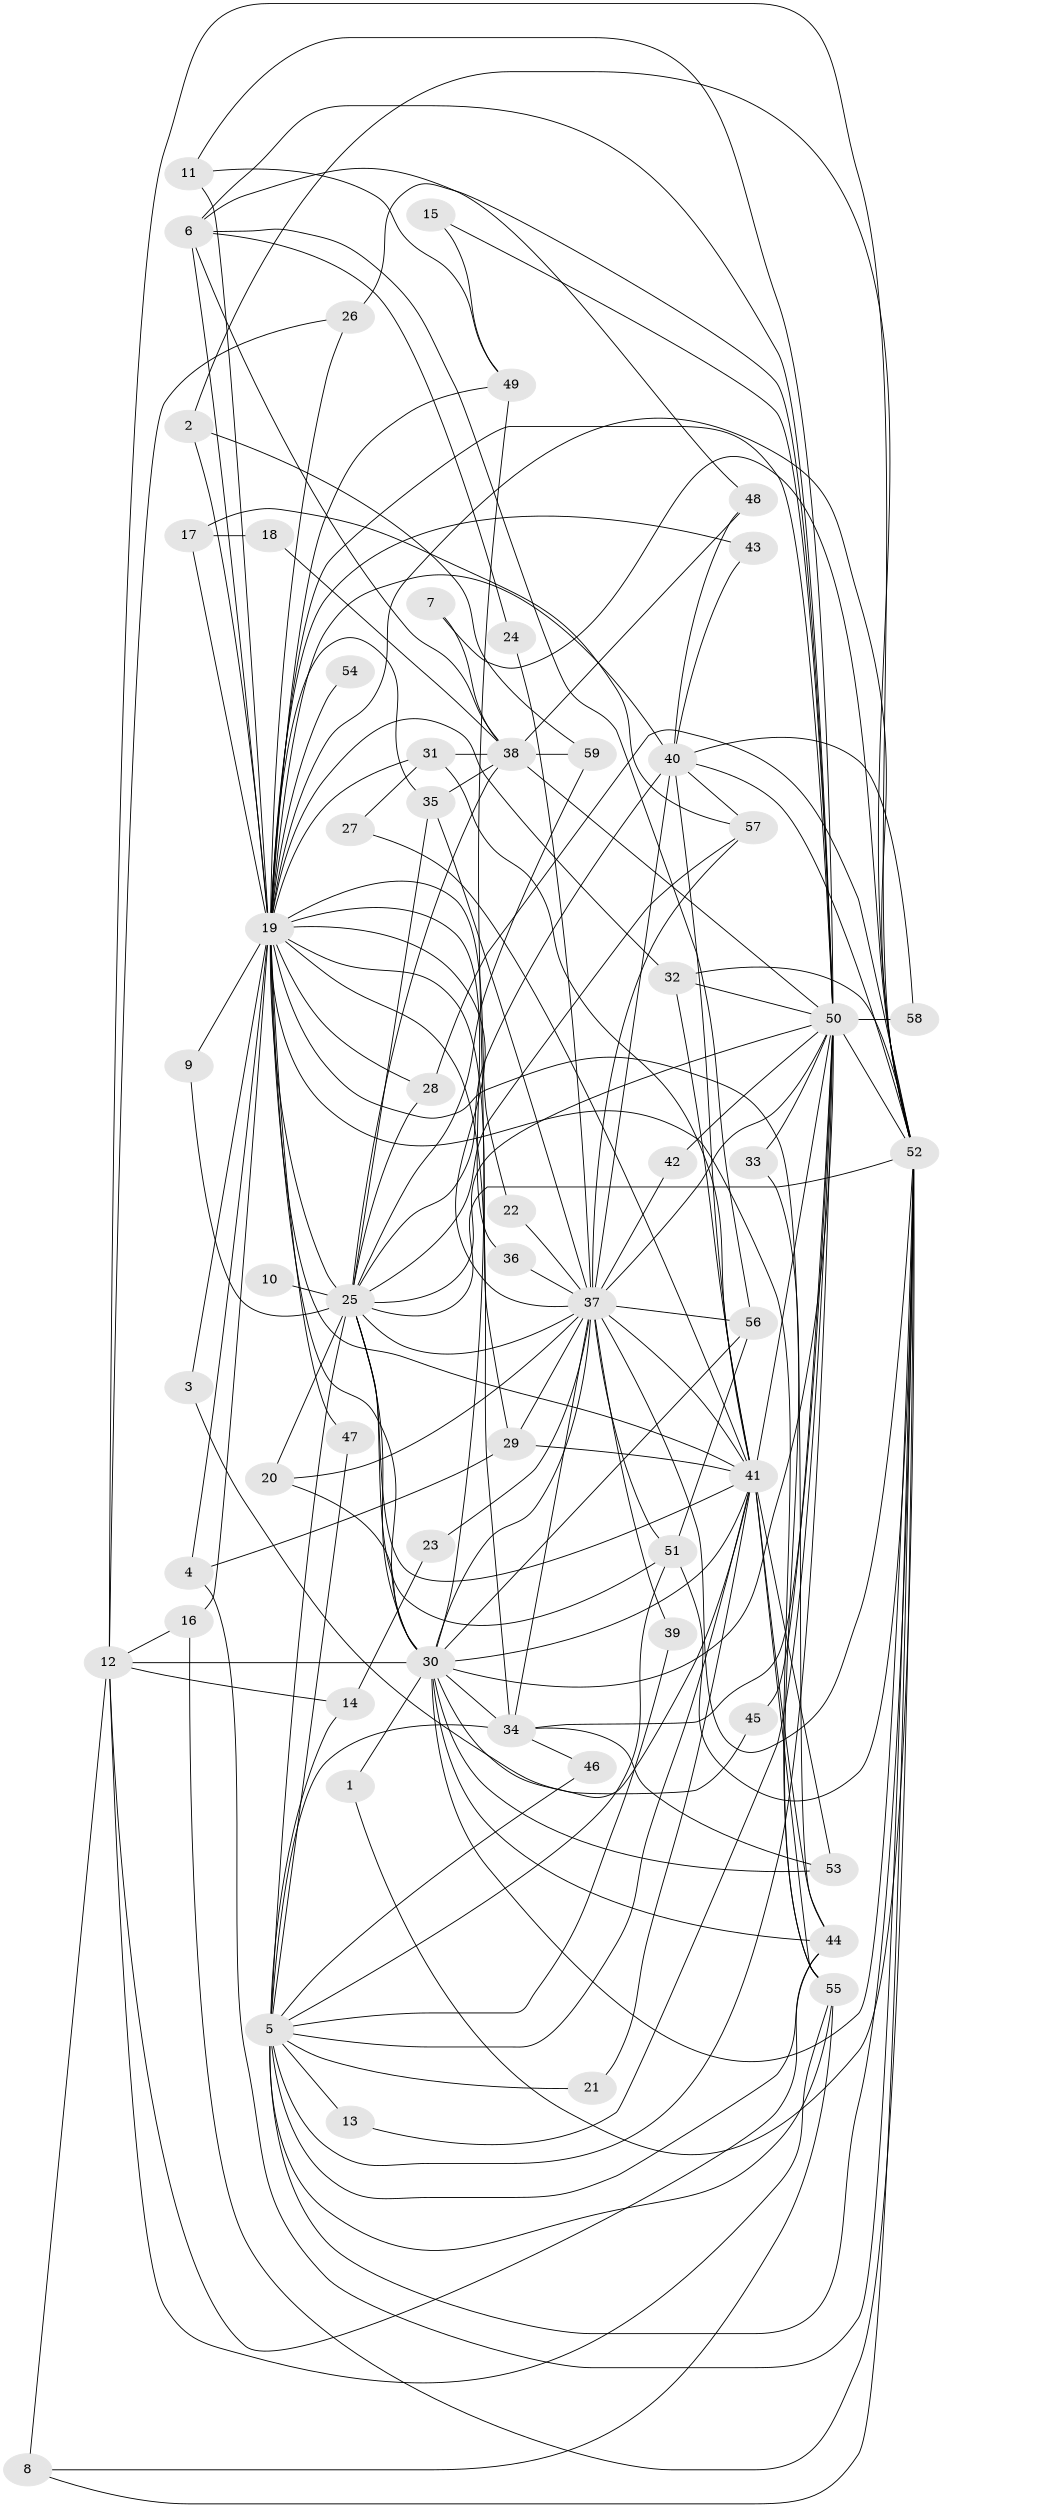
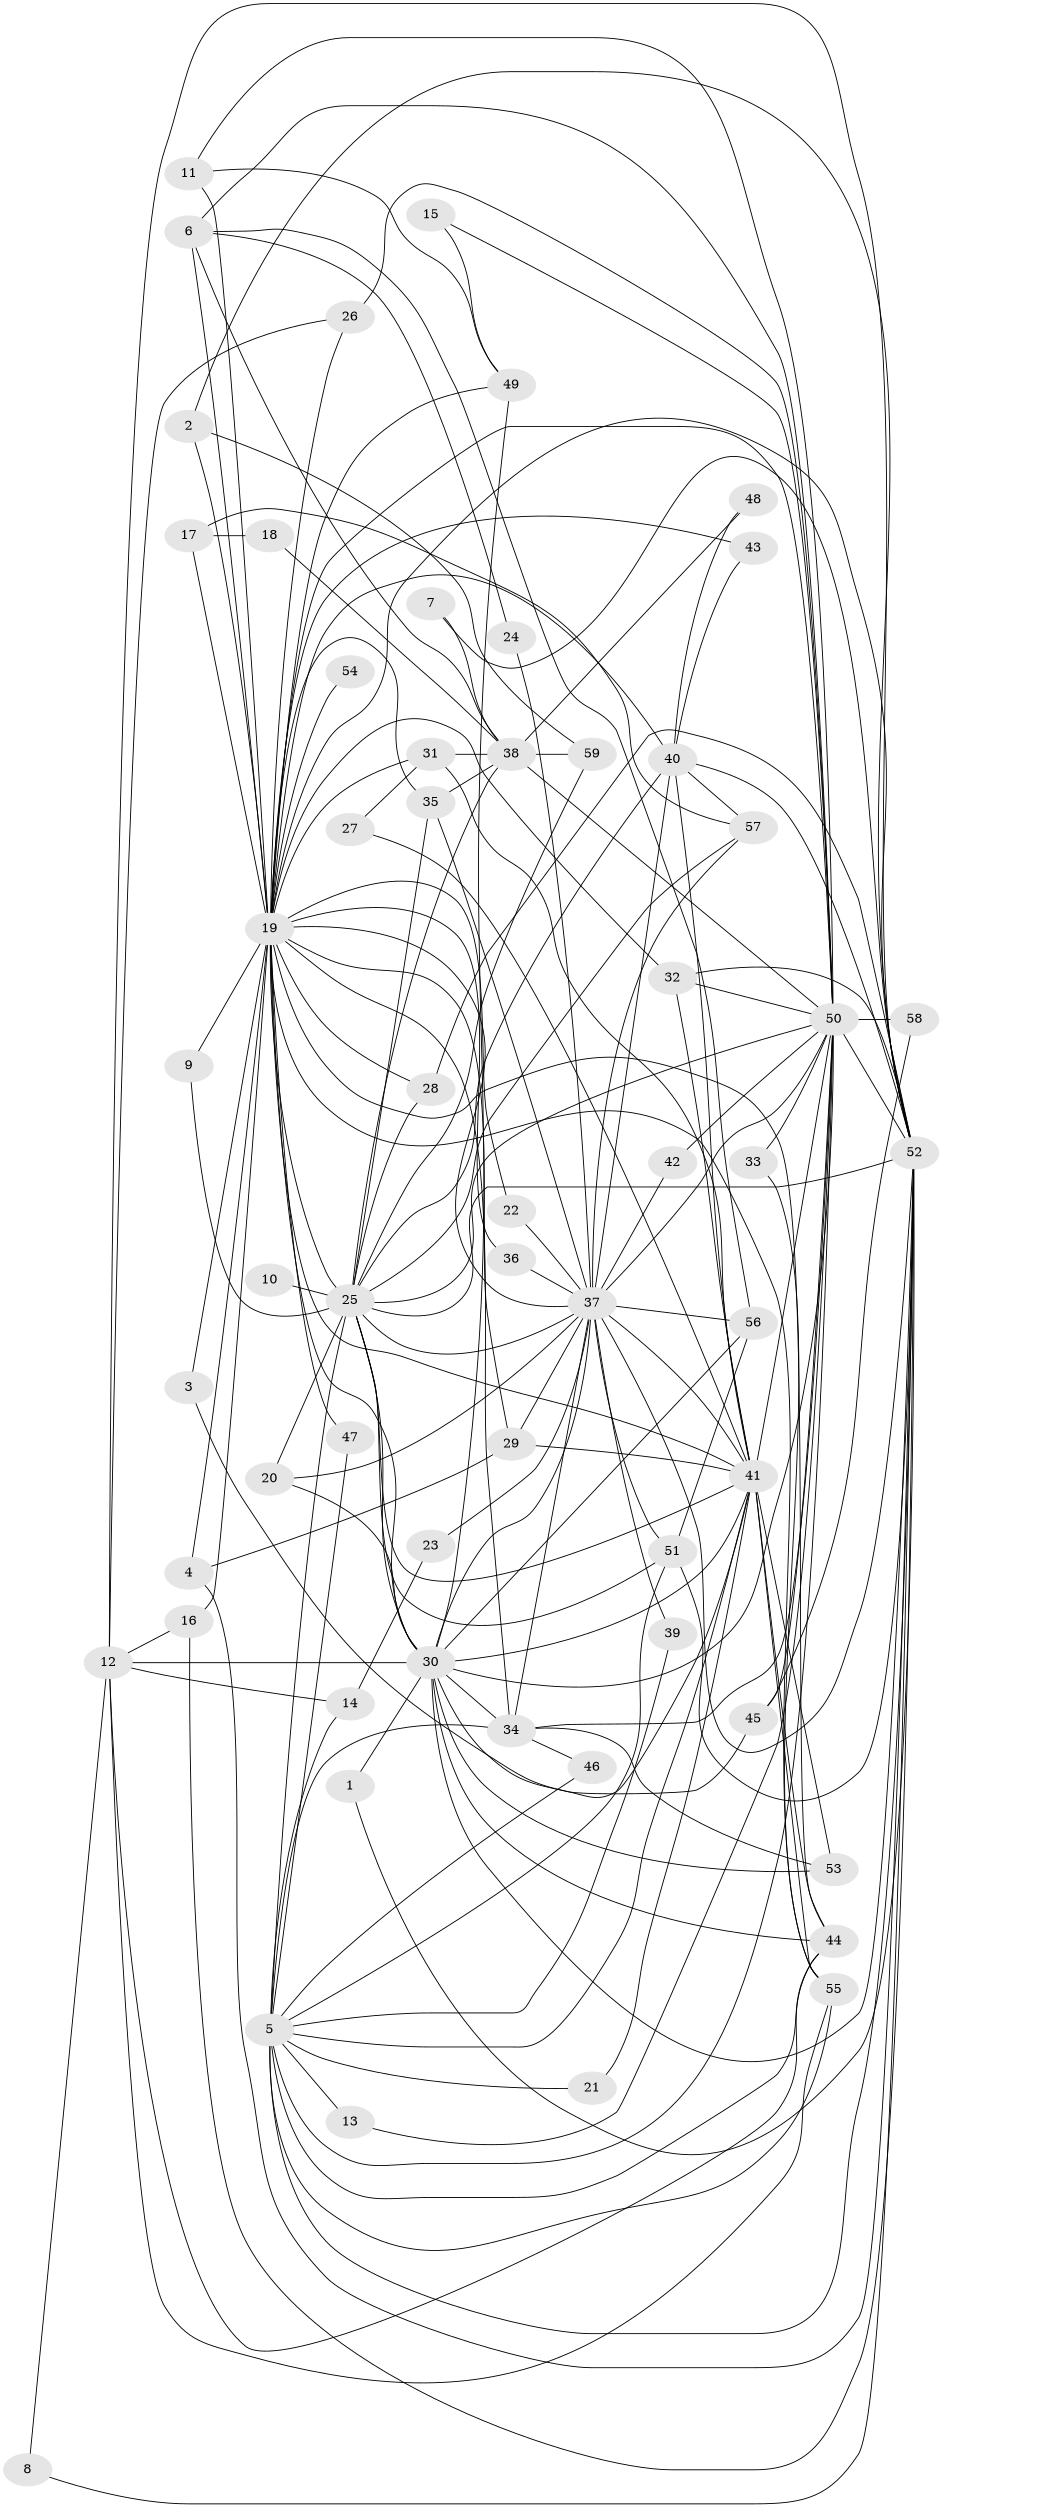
edge "6" -- "48": removed
edge "40" -- "58": now "45" -- "58"
edge "55" -- "8": removed
